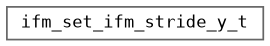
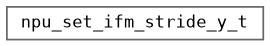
node "ifm_set_ifm_stride_y_t": label "ifm_set_ifm_stride_y_t" -> "npu_set_ifm_stride_y_t"
